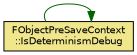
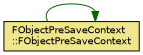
node "FObjectPreSaveContext ::IsDeterminismDebug": label "FObjectPreSaveContext ::IsDeterminismDebug" -> "FObjectPreSaveContext ::FObjectPreSaveContext"
